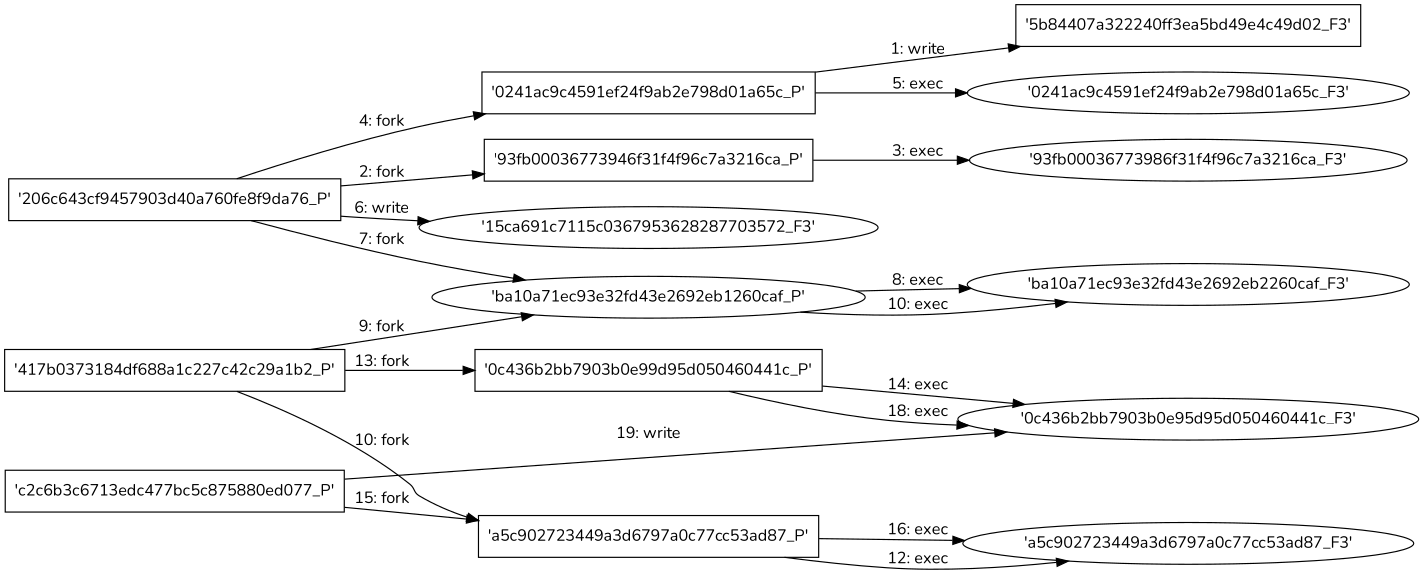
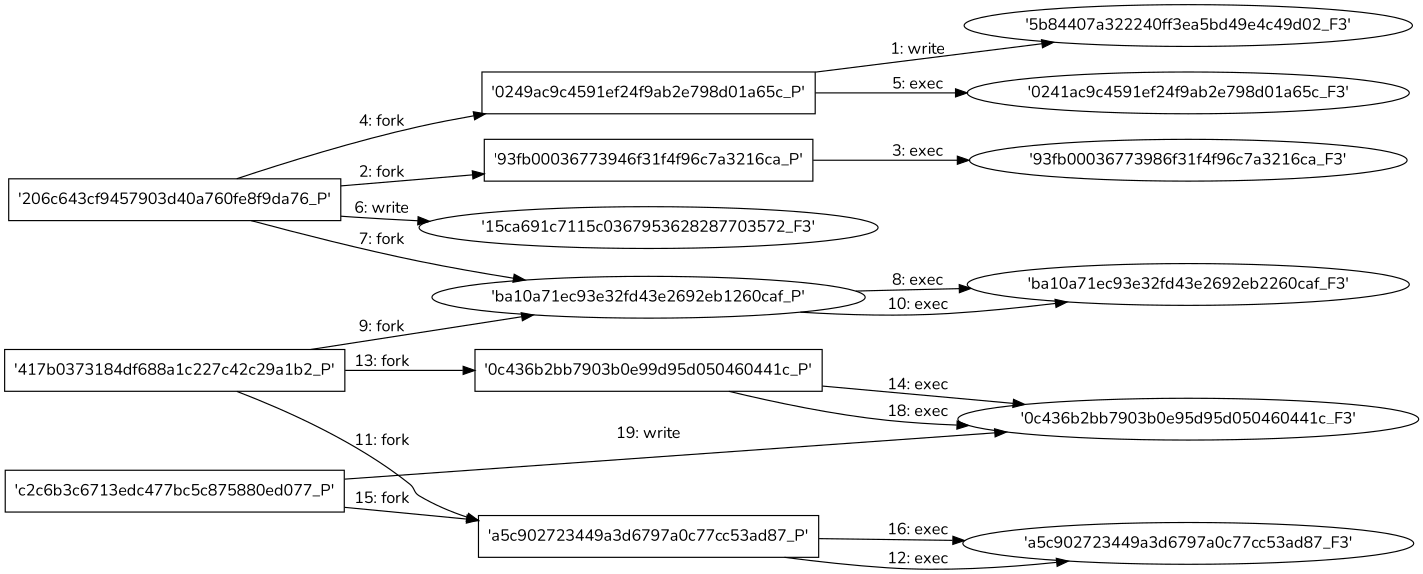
node "'5b84407a322240ff3ea5bd49e4c49d02_F3'": shape box -> ellipse
node "'0241ac9c4591ef24f9ab2e798d01a65c_P'": label "'0241ac9c4591ef24f9ab2e798d01a65c_P'" -> "'0249ac9c4591ef24f9ab2e798d01a65c_P'"
edge "'417b0373184df688a1c227c42c29a1b2_P'" -> "'a5c902723449a3d6797a0c77cc53ad87_P'": label "10: fork" -> "11: fork"
